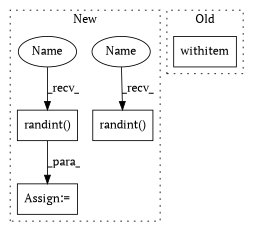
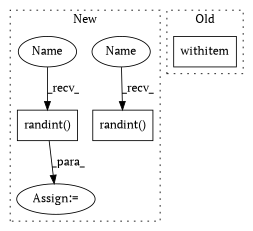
node "Assign:=": shape box -> ellipse
